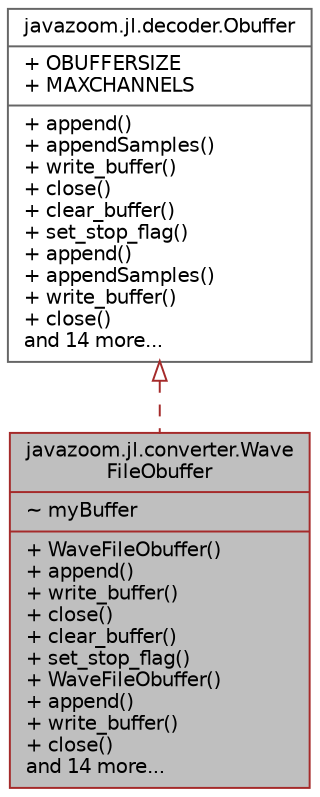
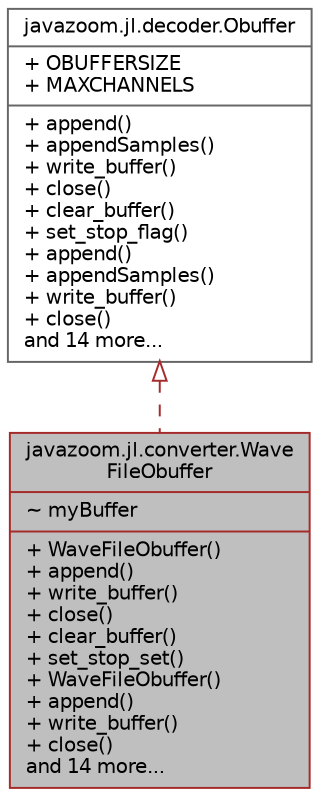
node "javazoom.jl.converter.Wave": text "+ set_stop_flag()" -> "+ set_stop_set()"
